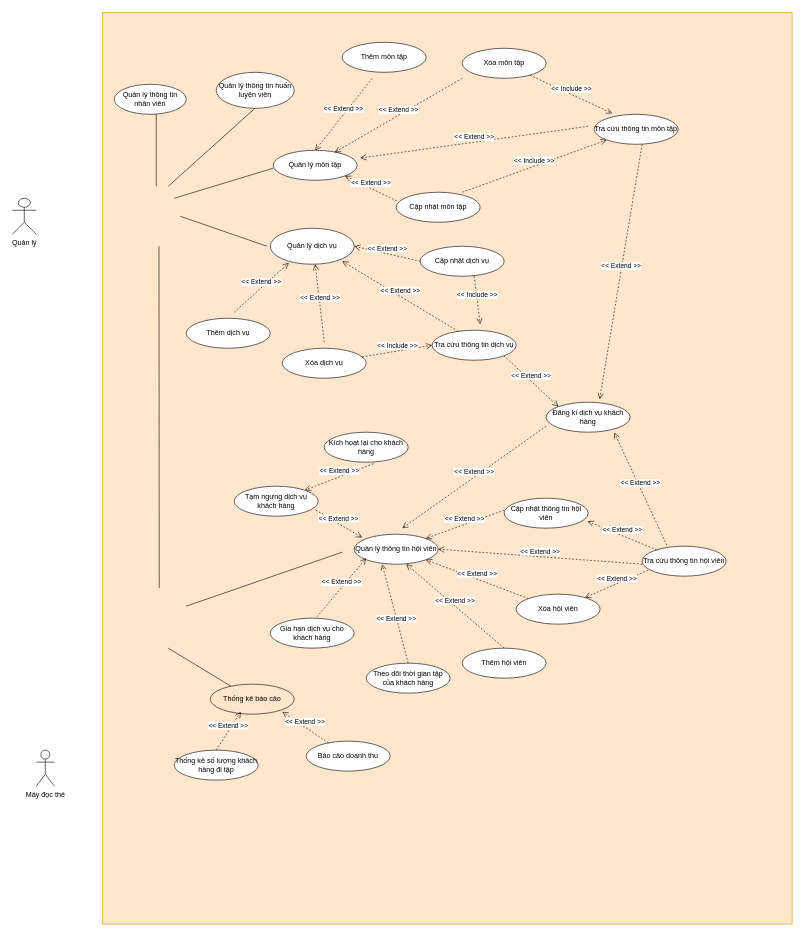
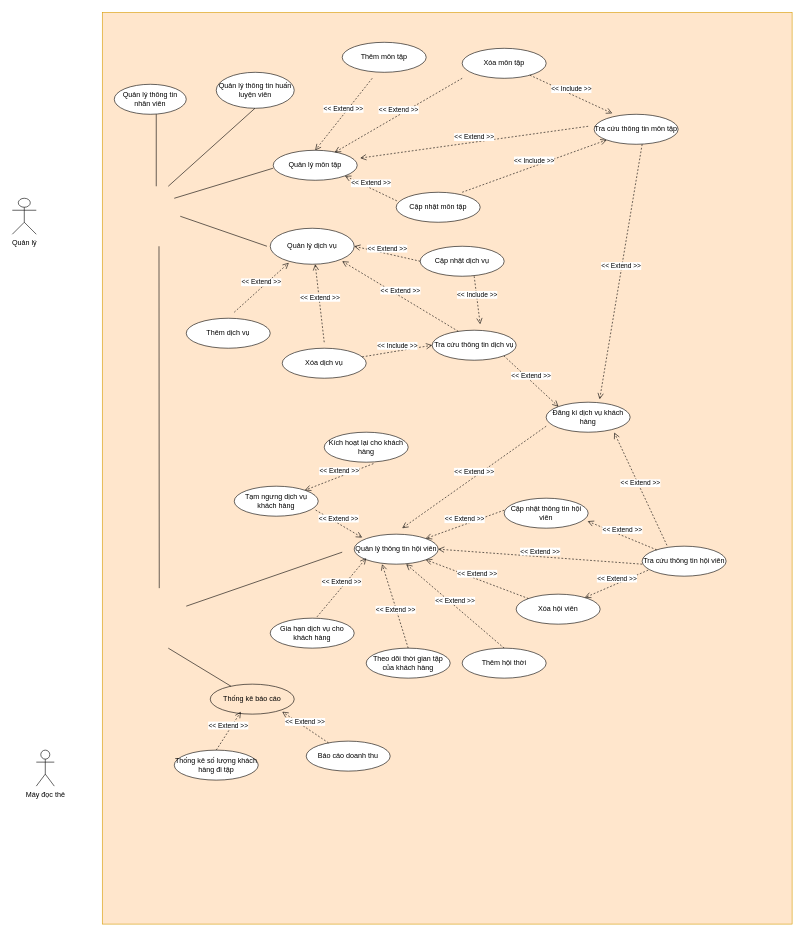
node "Thêm hội viên": label "Thêm hội viên" -> "Thêm hội thời"
node "Theo dõi thời gian tập của khách hàng": moved (408, 678) -> (408, 663)
